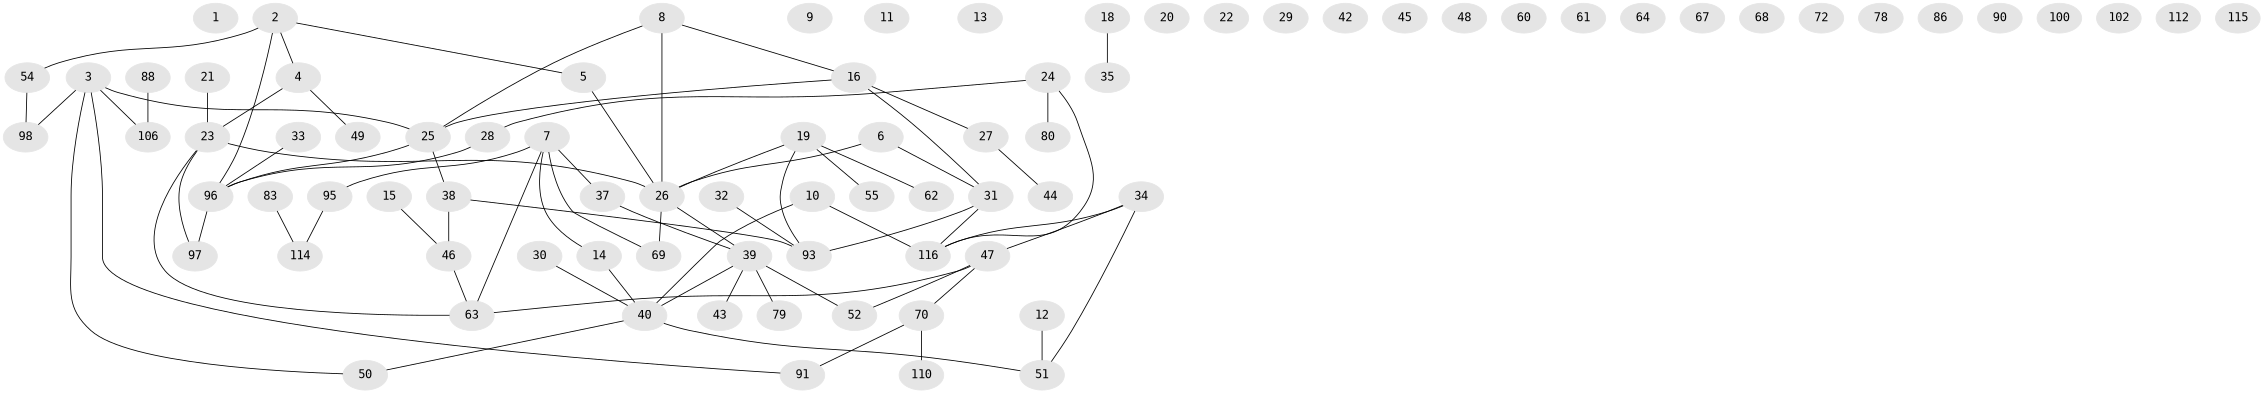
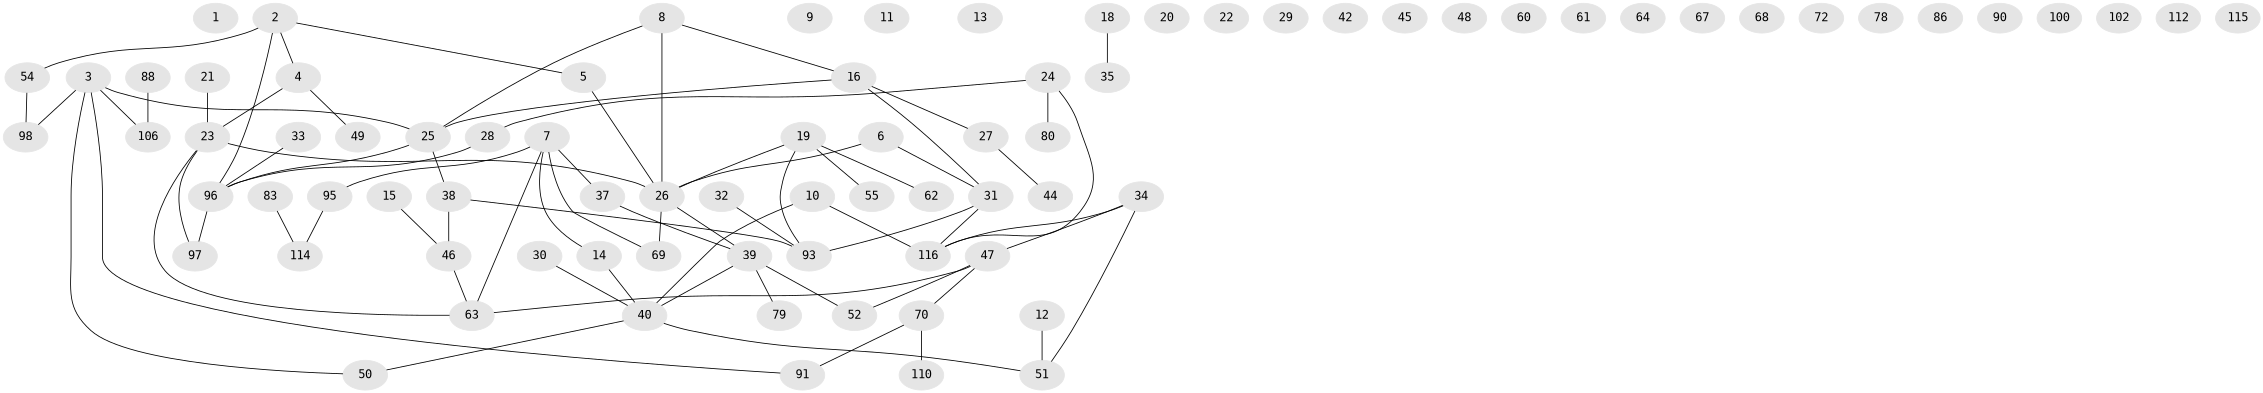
node "43": removed
